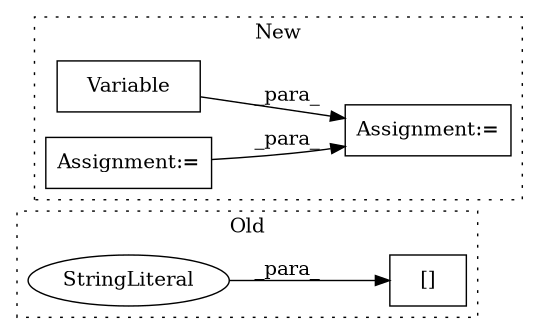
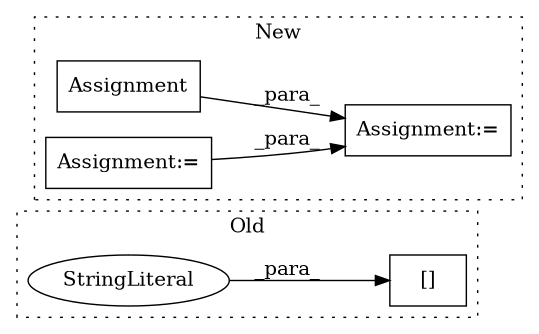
node "Variable": label "Variable" -> "Assignment"
